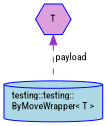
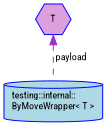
node "testing::testing:: ByMoveWrapper< T >": label "testing::testing:: ByMoveWrapper< T >" -> "testing::internal:: ByMoveWrapper< T >"
